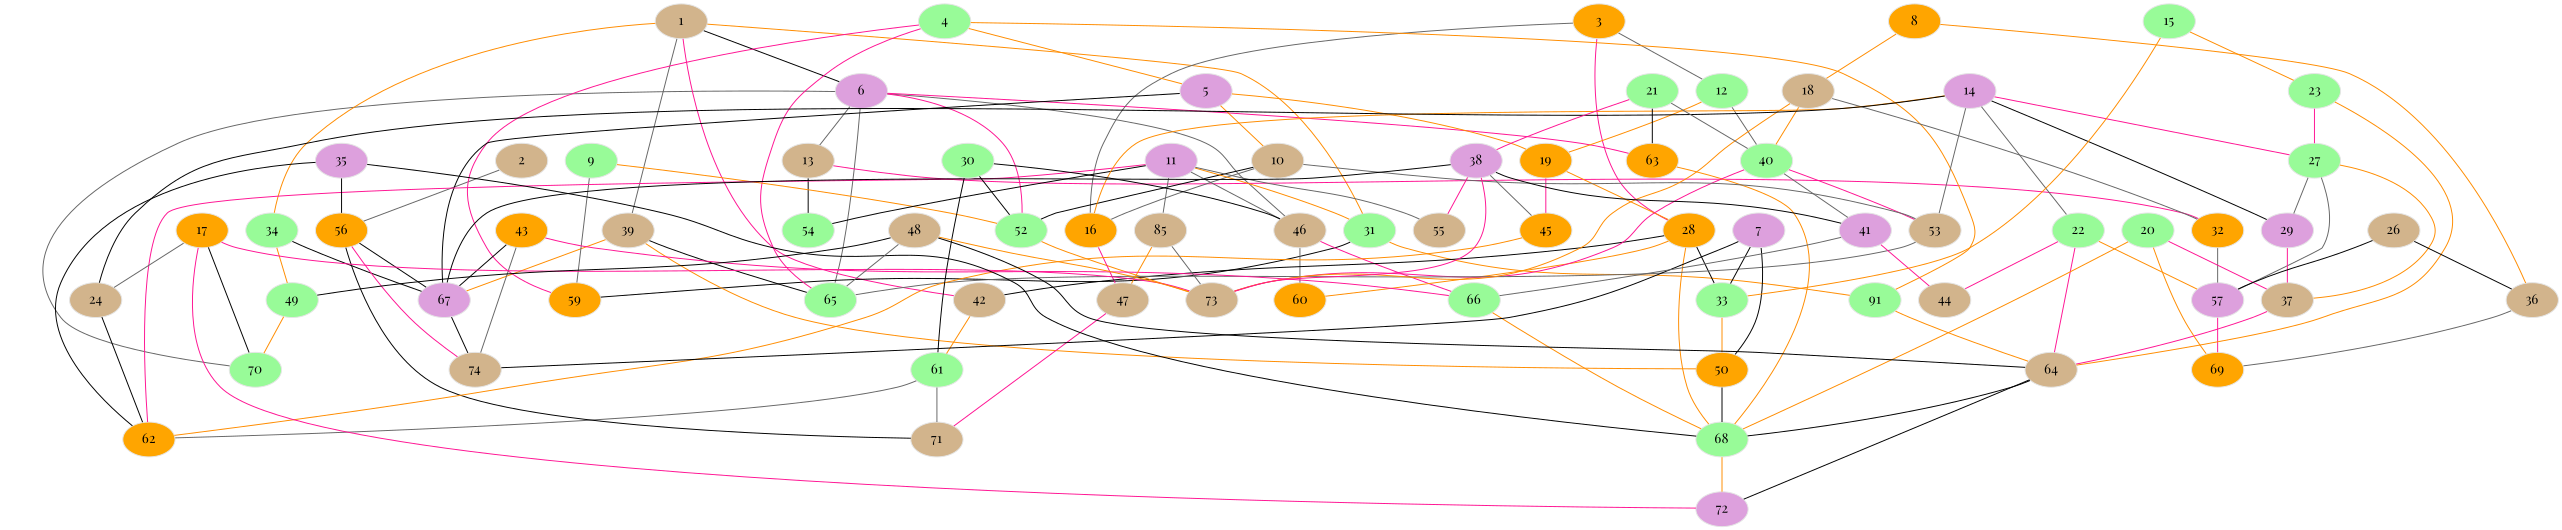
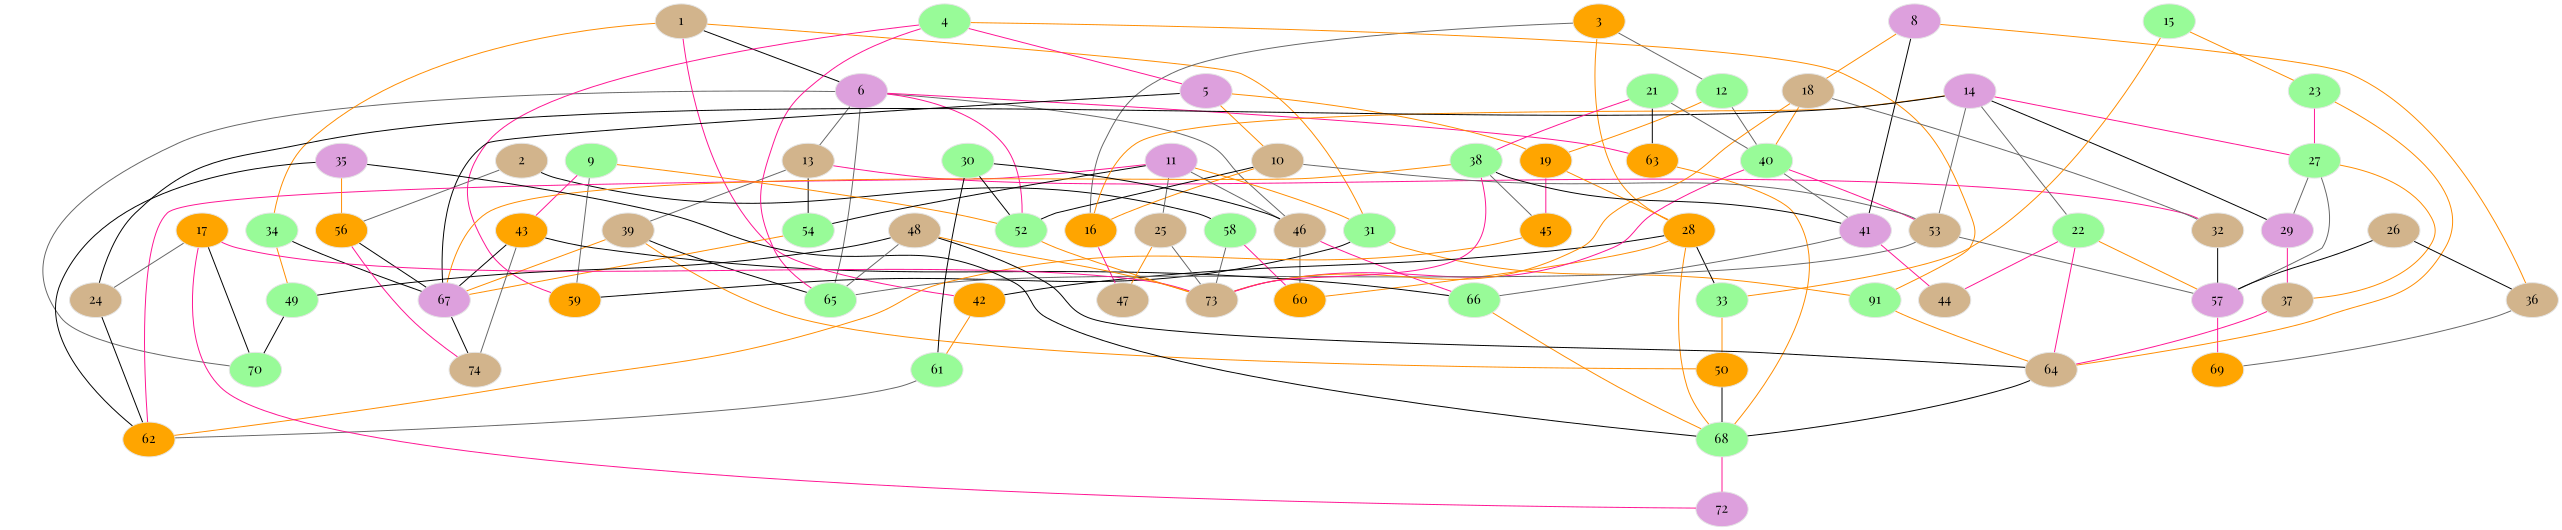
node "8": fillcolor orange -> plum
edge "4" -- "5": color darkorange -> deeppink
edge "8" -- "41": added
edge "3" -- "28": color deeppink -> darkorange
edge "1" -- "39": now "13" -- "39"
node "38": fillcolor plum -> palegreen
edge "38" -- "67": color black -> darkorange
edge "35" -- "56": color black -> darkorange
edge "10" -- "16": color gray40 -> darkorange
edge "9" -- "43": added
node "85": label "85" -> "25"
node "58": added
node "55": removed
node "7": removed
node "20": removed
node "32": fillcolor orange -> tan
edge "32" -- "57": color gray40 -> black
edge "54" -- "67": added
edge "53" -- "57": added
edge "43" -- "66": color deeppink -> black
node "42": fillcolor tan -> orange
edge "49" -- "70": color darkorange -> black
node "71": removed
edge "64" -- "72": removed
edge "68" -- "72": color darkorange -> deeppink
